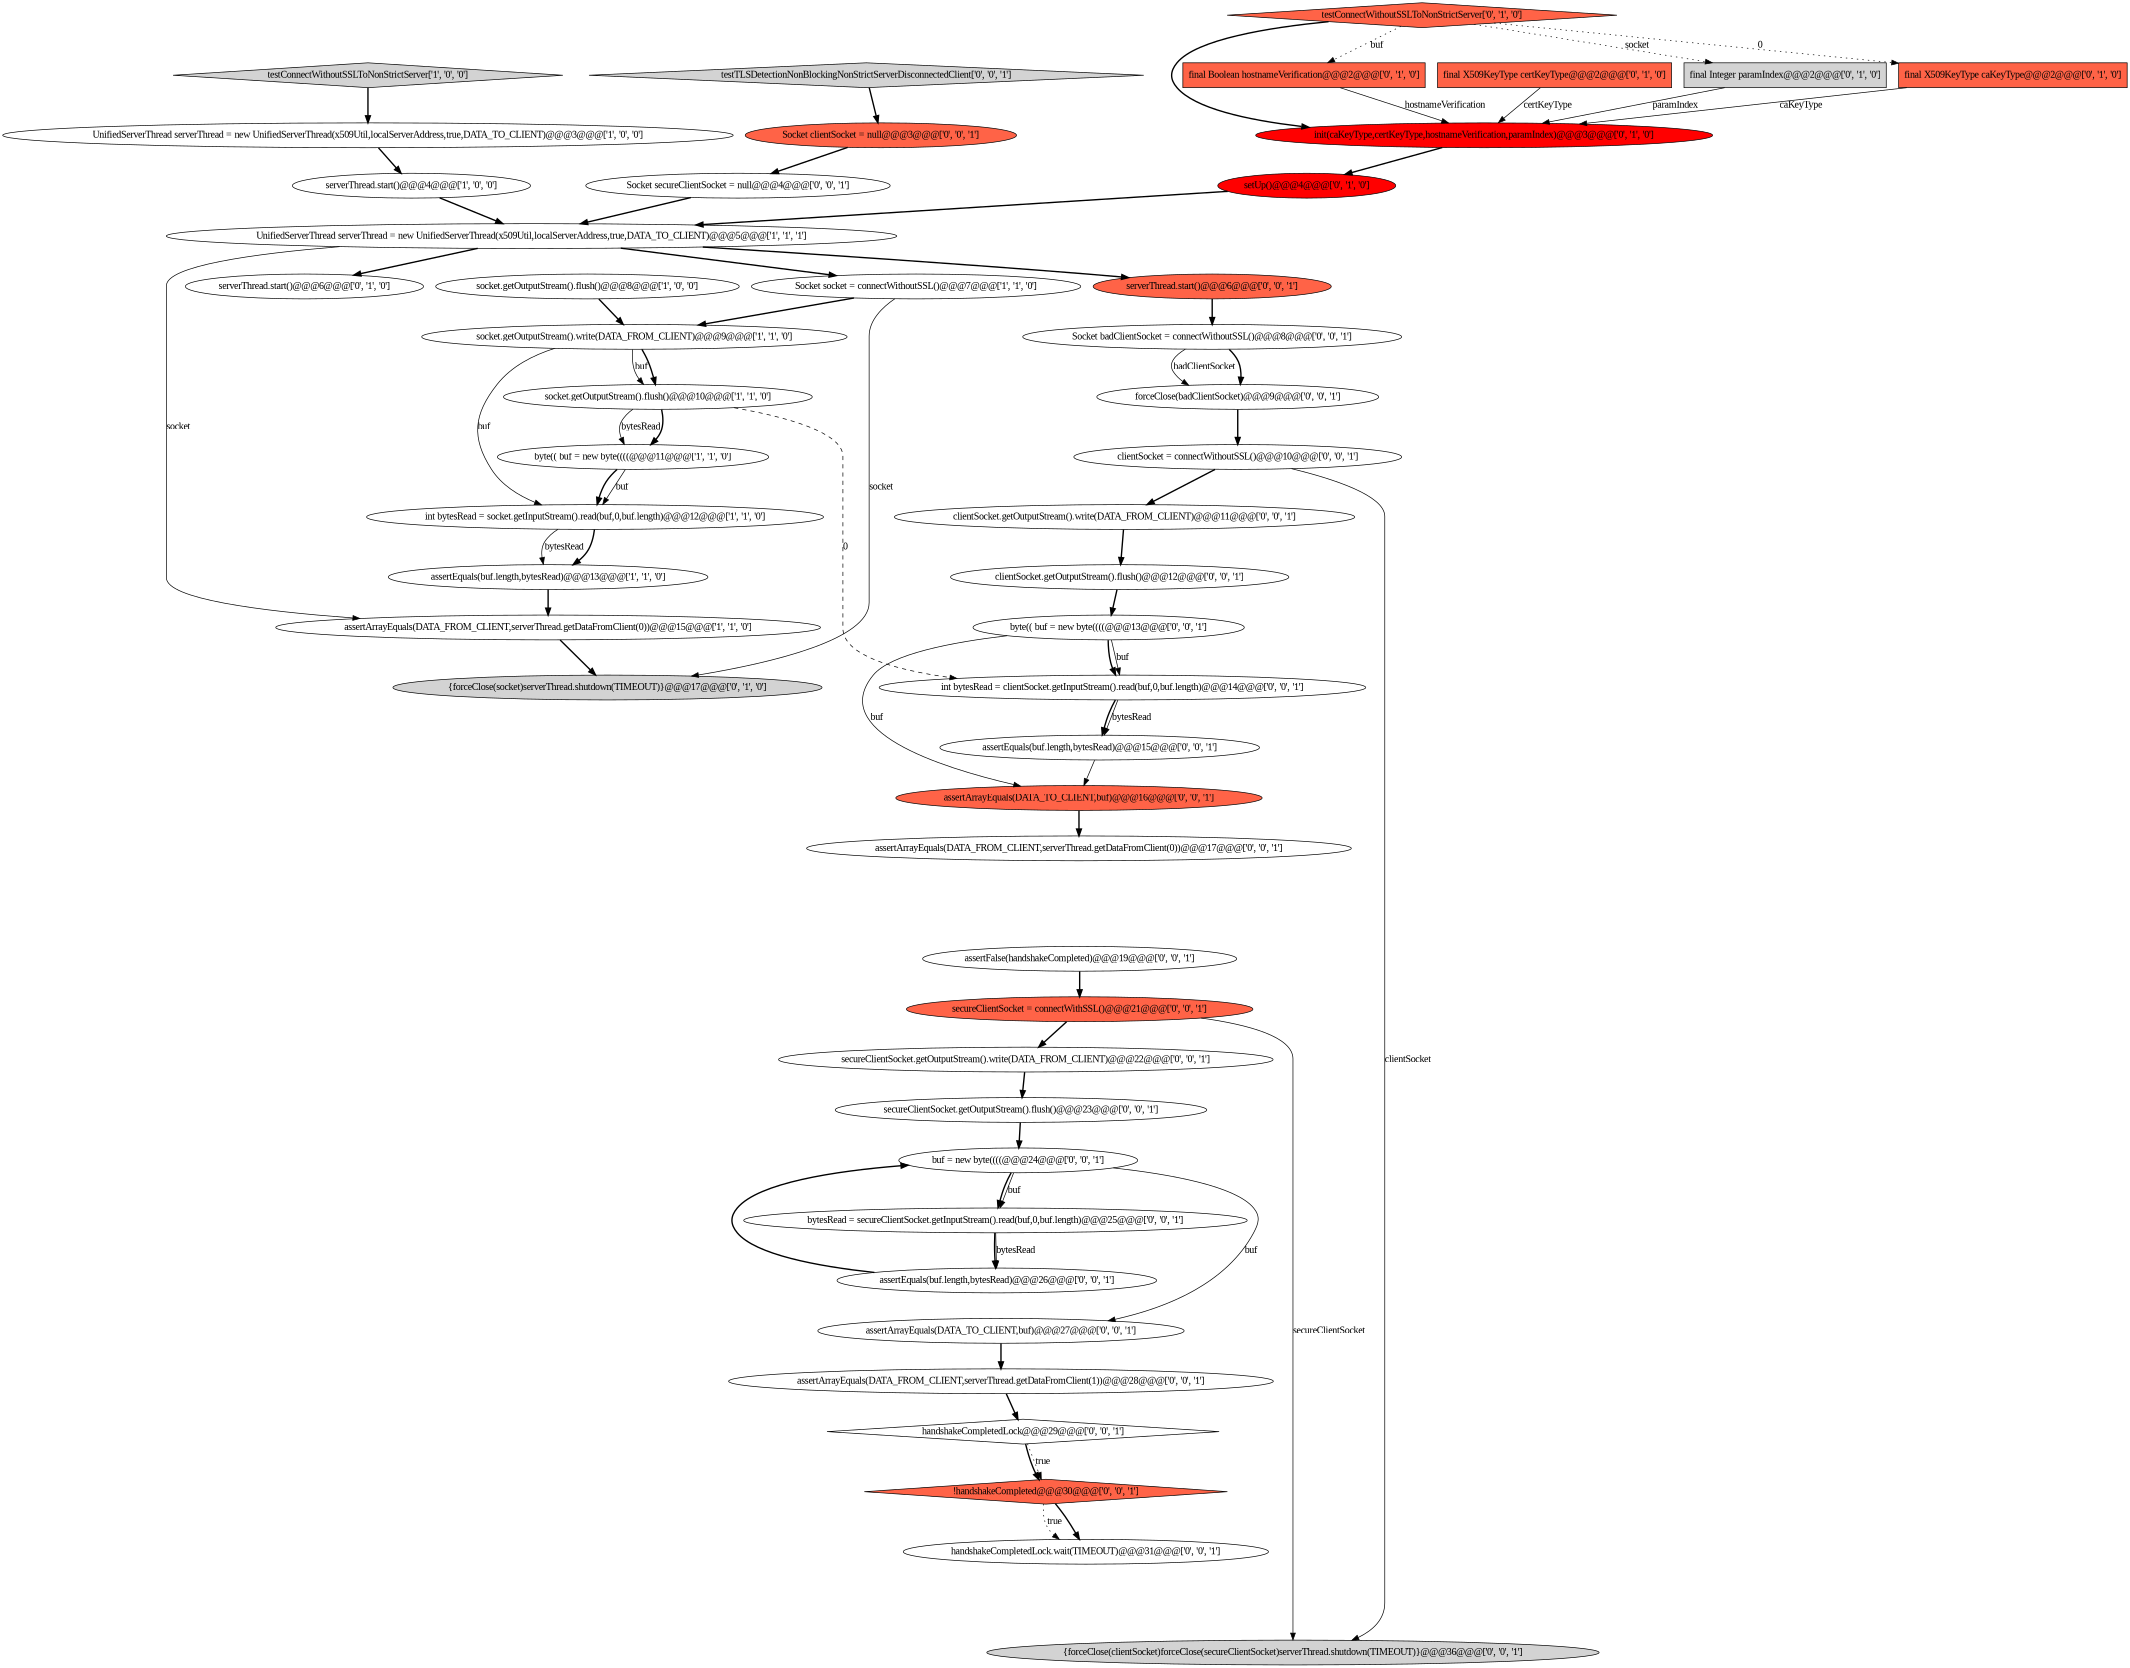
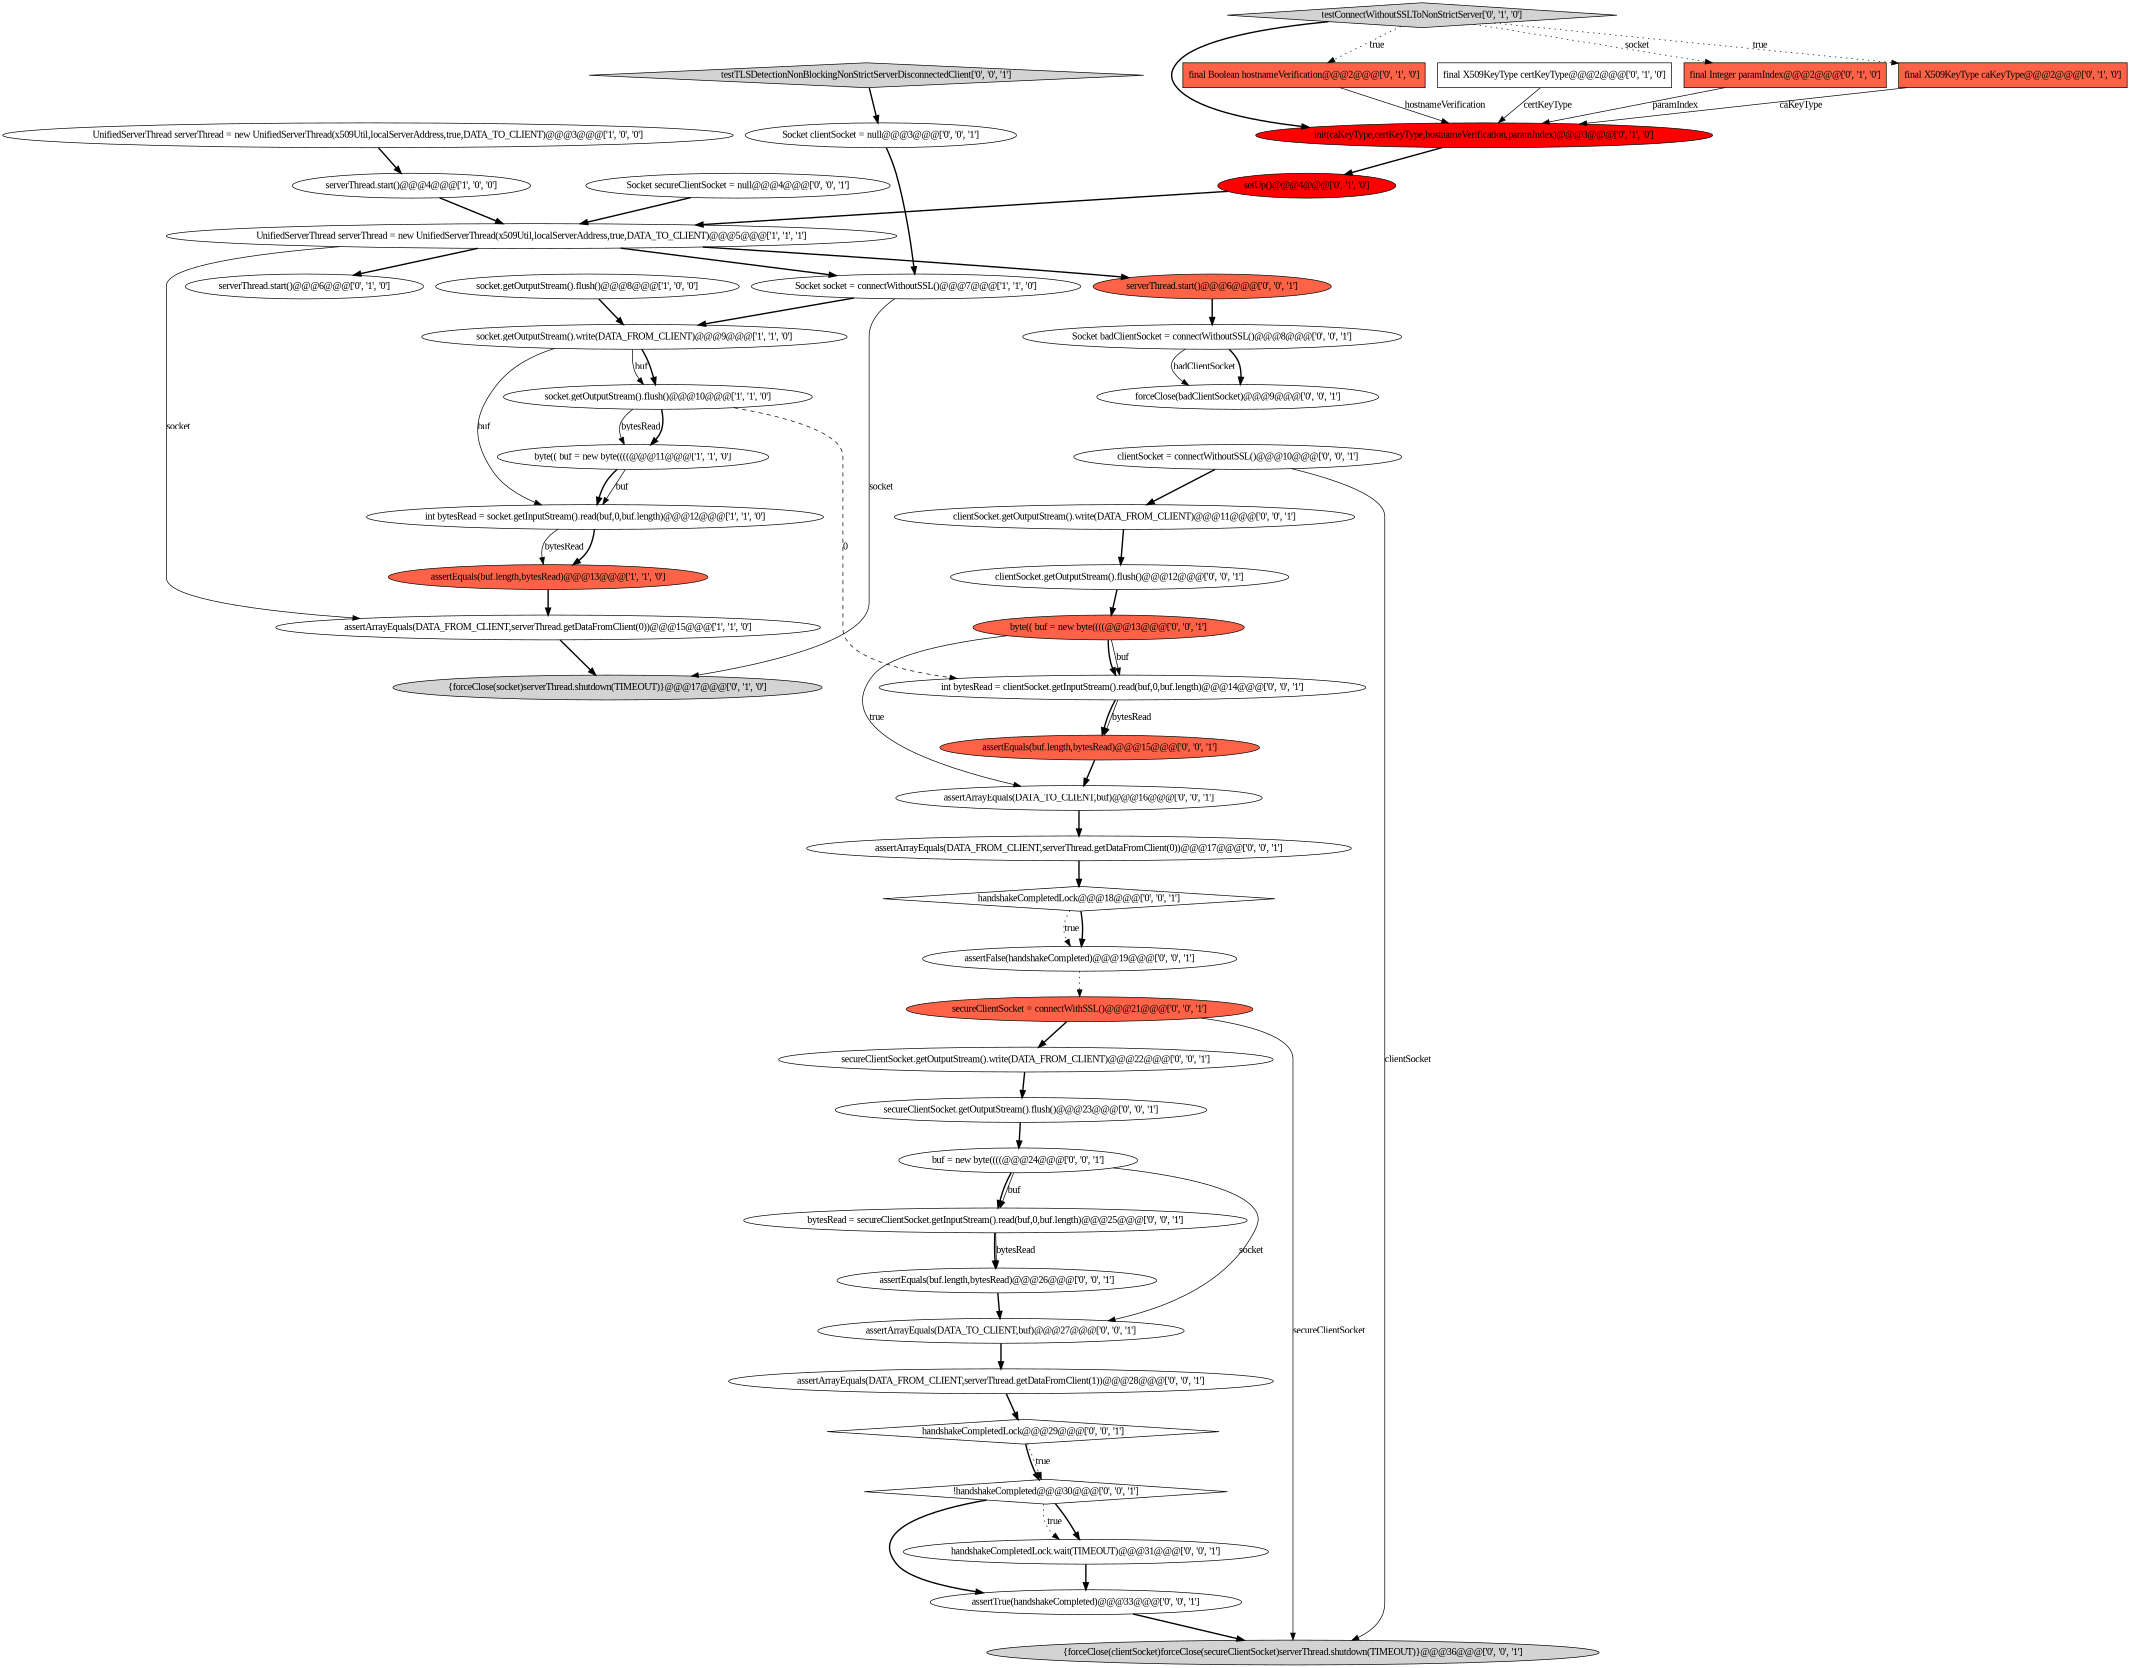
node "testConnectWithoutSSLToNonStrictServer['0', '1', '0']": fillcolor tomato -> lightgray
edge "testConnectWithoutSSLToNonStrictServer['0', '1', '0']" -> "final Boolean hostnameVerification@@@2@@@['0', '1', '0']": label "buf" -> "true"
edge "testConnectWithoutSSLToNonStrictServer['0', '1', '0']" -> "final X509KeyType caKeyType@@@2@@@['0', '1', '0']": label "0" -> "true"
node "testConnectWithoutSSLToNonStrictServer['1', '0', '0']": removed
node "final X509KeyType certKeyType@@@2@@@['0', '1', '0']": fillcolor tomato -> white
node "final Integer paramIndex@@@2@@@['0', '1', '0']": fillcolor lightgray -> tomato
node "Socket clientSocket = null@@@3@@@['0', '0', '1']": fillcolor tomato -> white
edge "Socket clientSocket = null@@@3@@@['0', '0', '1']" -> "Socket secureClientSocket = null@@@4@@@['0', '0', '1']": now "Socket clientSocket = null@@@3@@@['0', '0', '1']" -> "Socket socket = connectWithoutSSL()@@@7@@@['1', '1', '0']"
edge "forceClose(badClientSocket)@@@9@@@['0', '0', '1']" -> "clientSocket = connectWithoutSSL()@@@10@@@['0', '0', '1']": removed
node "assertEquals(buf.length,bytesRead)@@@13@@@['1', '1', '0']": fillcolor white -> tomato
node "byte(( buf = new byte((((@@@13@@@['0', '0', '1']": fillcolor white -> tomato
edge "byte(( buf = new byte((((@@@13@@@['0', '0', '1']" -> "assertArrayEquals(DATA_TO_CLIENT,buf)@@@16@@@['0', '0', '1']": label "buf" -> "true"
node "assertEquals(buf.length,bytesRead)@@@15@@@['0', '0', '1']": fillcolor white -> tomato
edge "assertEquals(buf.length,bytesRead)@@@15@@@['0', '0', '1']" -> "assertArrayEquals(DATA_TO_CLIENT,buf)@@@16@@@['0', '0', '1']": style solid -> bold
node "assertArrayEquals(DATA_TO_CLIENT,buf)@@@16@@@['0', '0', '1']": fillcolor tomato -> white
node "handshakeCompletedLock@@@18@@@['0', '0', '1']": added
edge "assertFalse(handshakeCompleted)@@@19@@@['0', '0', '1']" -> "secureClientSocket = connectWithSSL()@@@21@@@['0', '0', '1']": style bold -> dotted
edge "assertEquals(buf.length,bytesRead)@@@26@@@['0', '0', '1']" -> "buf = new byte((((@@@24@@@['0', '0', '1']": now "assertEquals(buf.length,bytesRead)@@@26@@@['0', '0', '1']" -> "assertArrayEquals(DATA_TO_CLIENT,buf)@@@27@@@['0', '0', '1']"
edge "buf = new byte((((@@@24@@@['0', '0', '1']" -> "assertArrayEquals(DATA_TO_CLIENT,buf)@@@27@@@['0', '0', '1']": label "buf" -> "socket"
node "!handshakeCompleted@@@30@@@['0', '0', '1']": fillcolor tomato -> white
node "assertTrue(handshakeCompleted)@@@33@@@['0', '0', '1']": added
